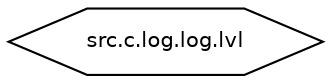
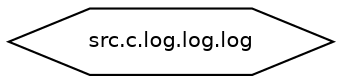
node "src.c.log.log.lvl": label "src.c.log.log.lvl" -> "src.c.log.log.log"
